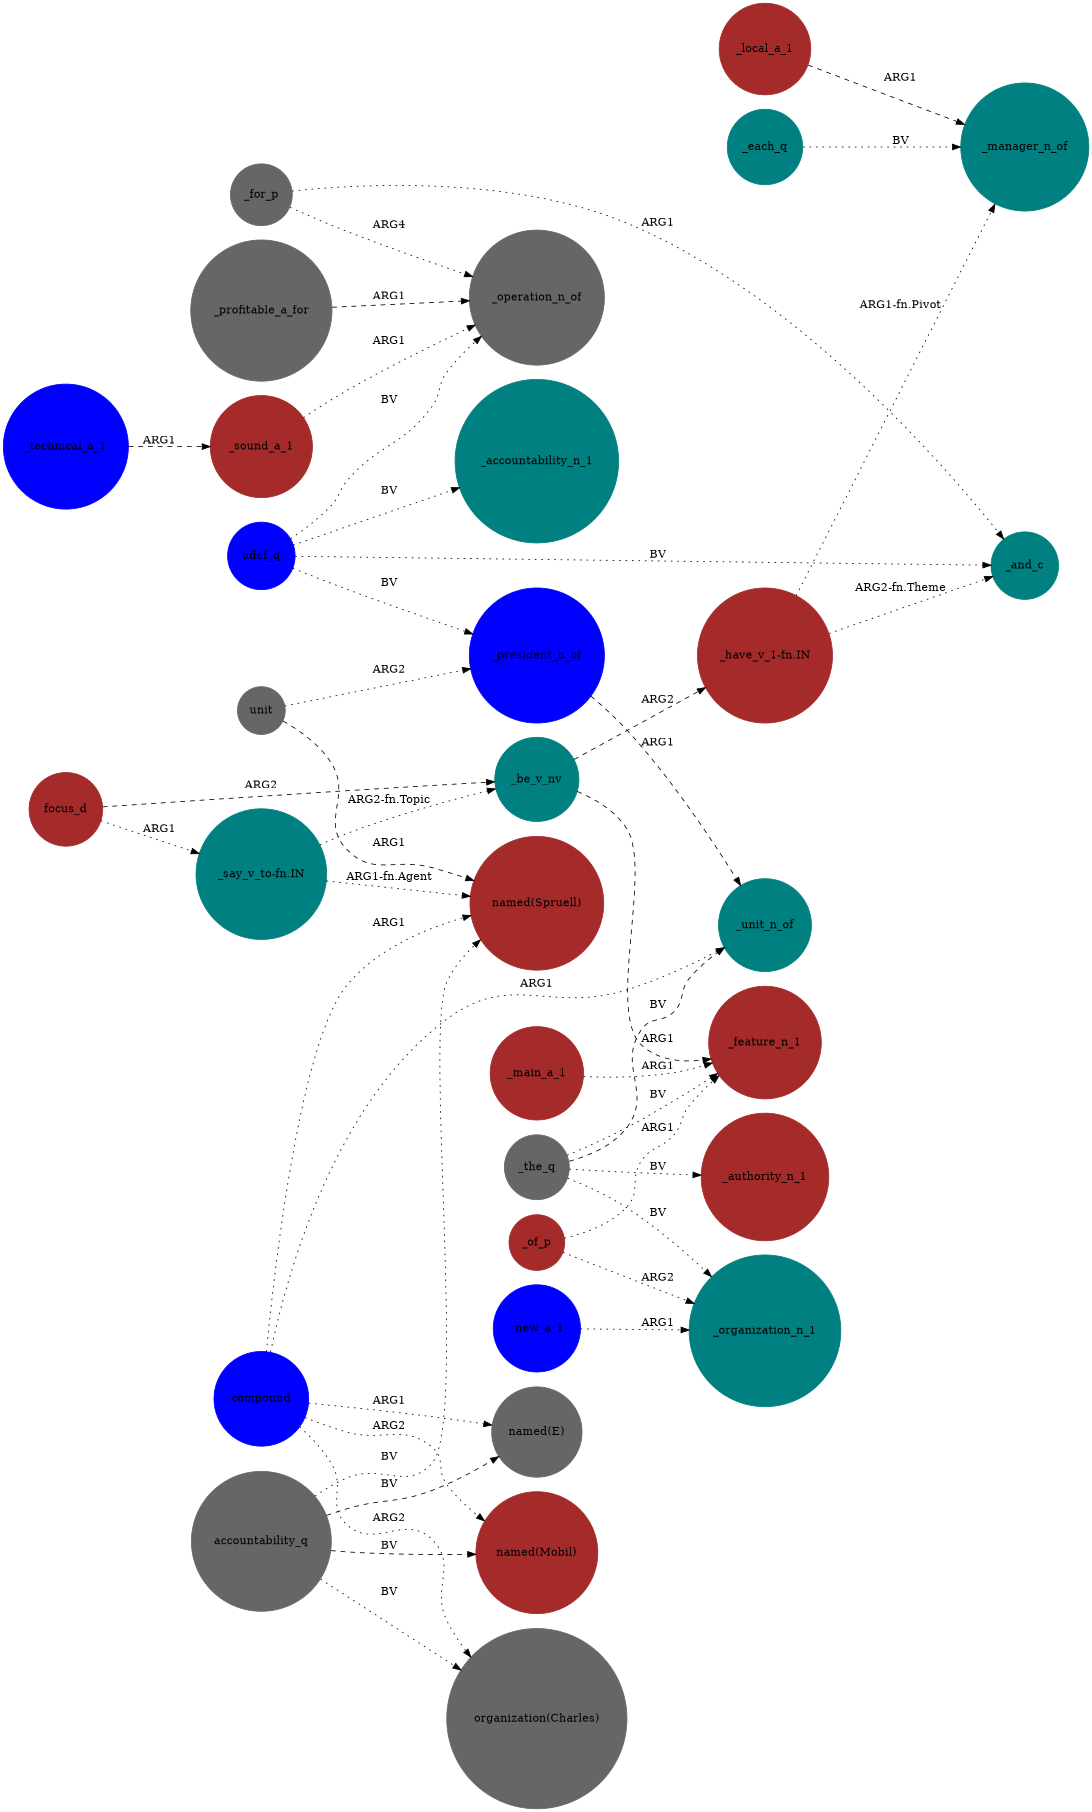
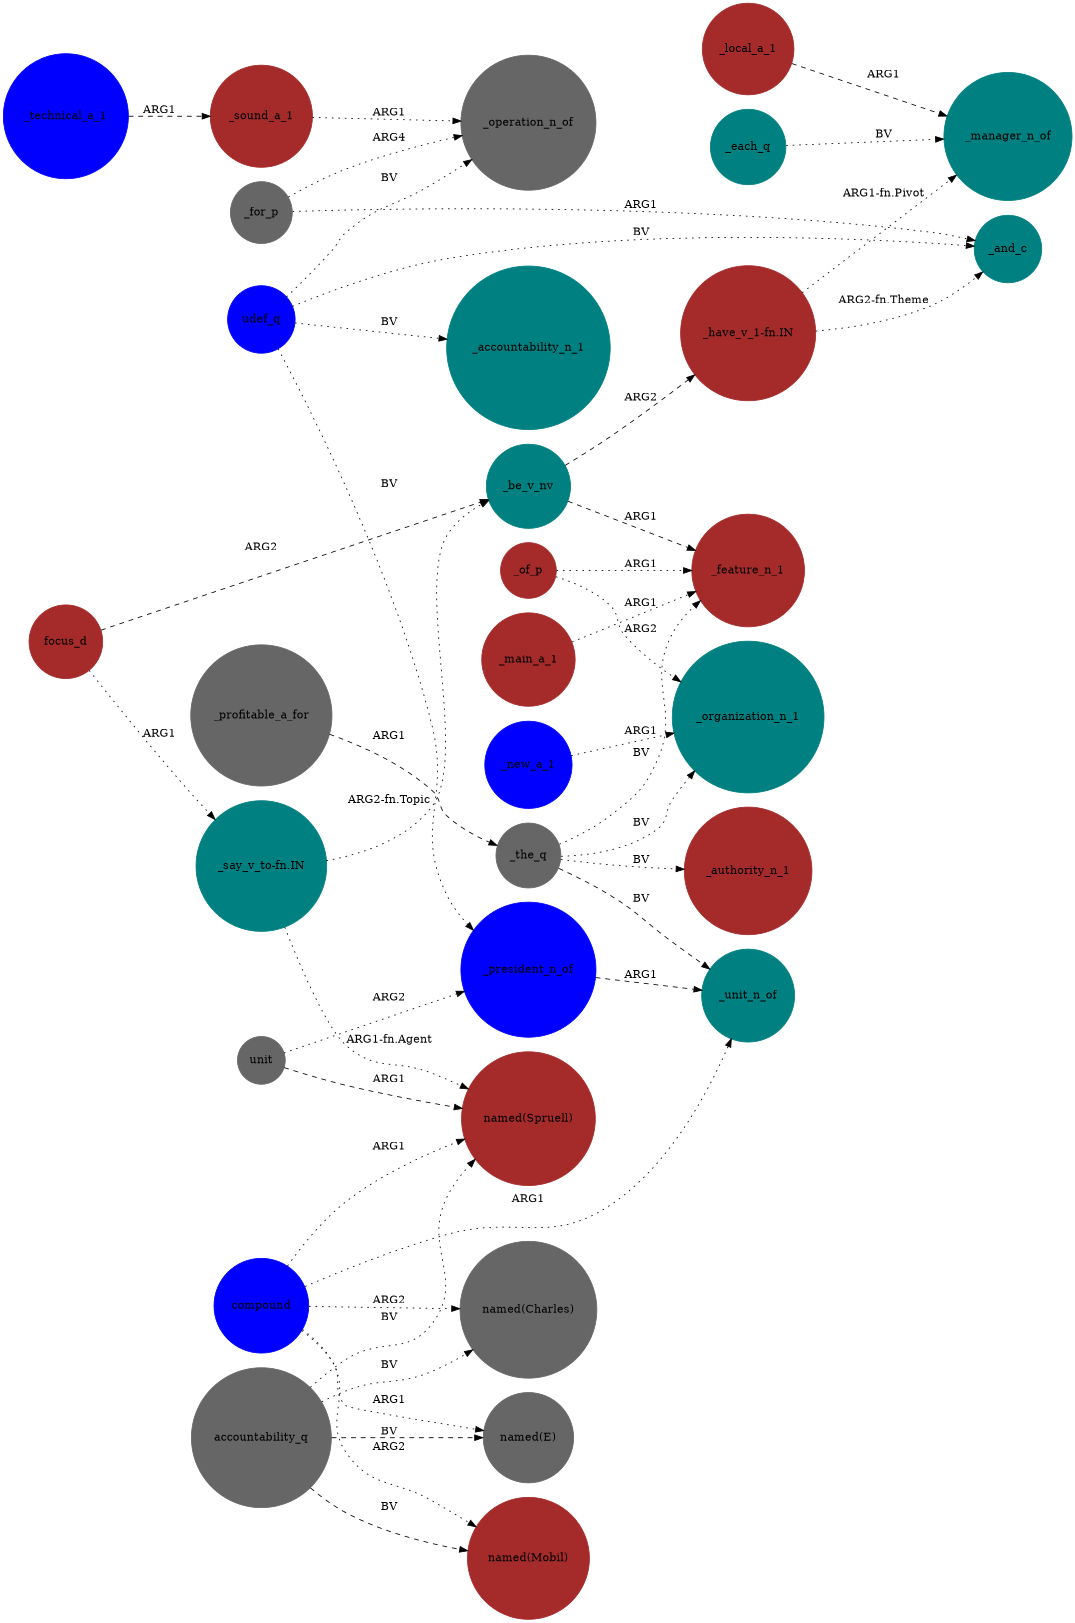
edge "_profitable_a_for" -> "_operation_n_of": now "_profitable_a_for" -> "_the_q"
node "organization(Charles)": label "organization(Charles)" -> "named(Charles)"
